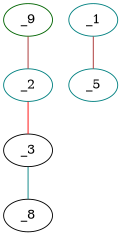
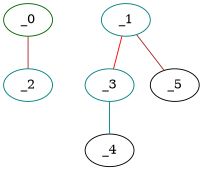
node "_9": label "_9" -> "_0"
node "_5": color teal -> black
edge "_2" -- "_3": now "_1" -- "_3"
node "_3": color black -> teal
node "_8": label "_8" -> "_4"
